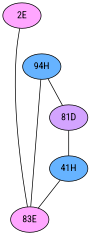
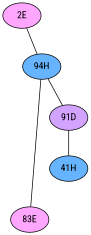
edge "2E" -- "83E": now "2E" -- "94H"
node "81D": label "81D" -> "91D"
edge "41H" -- "83E": removed
